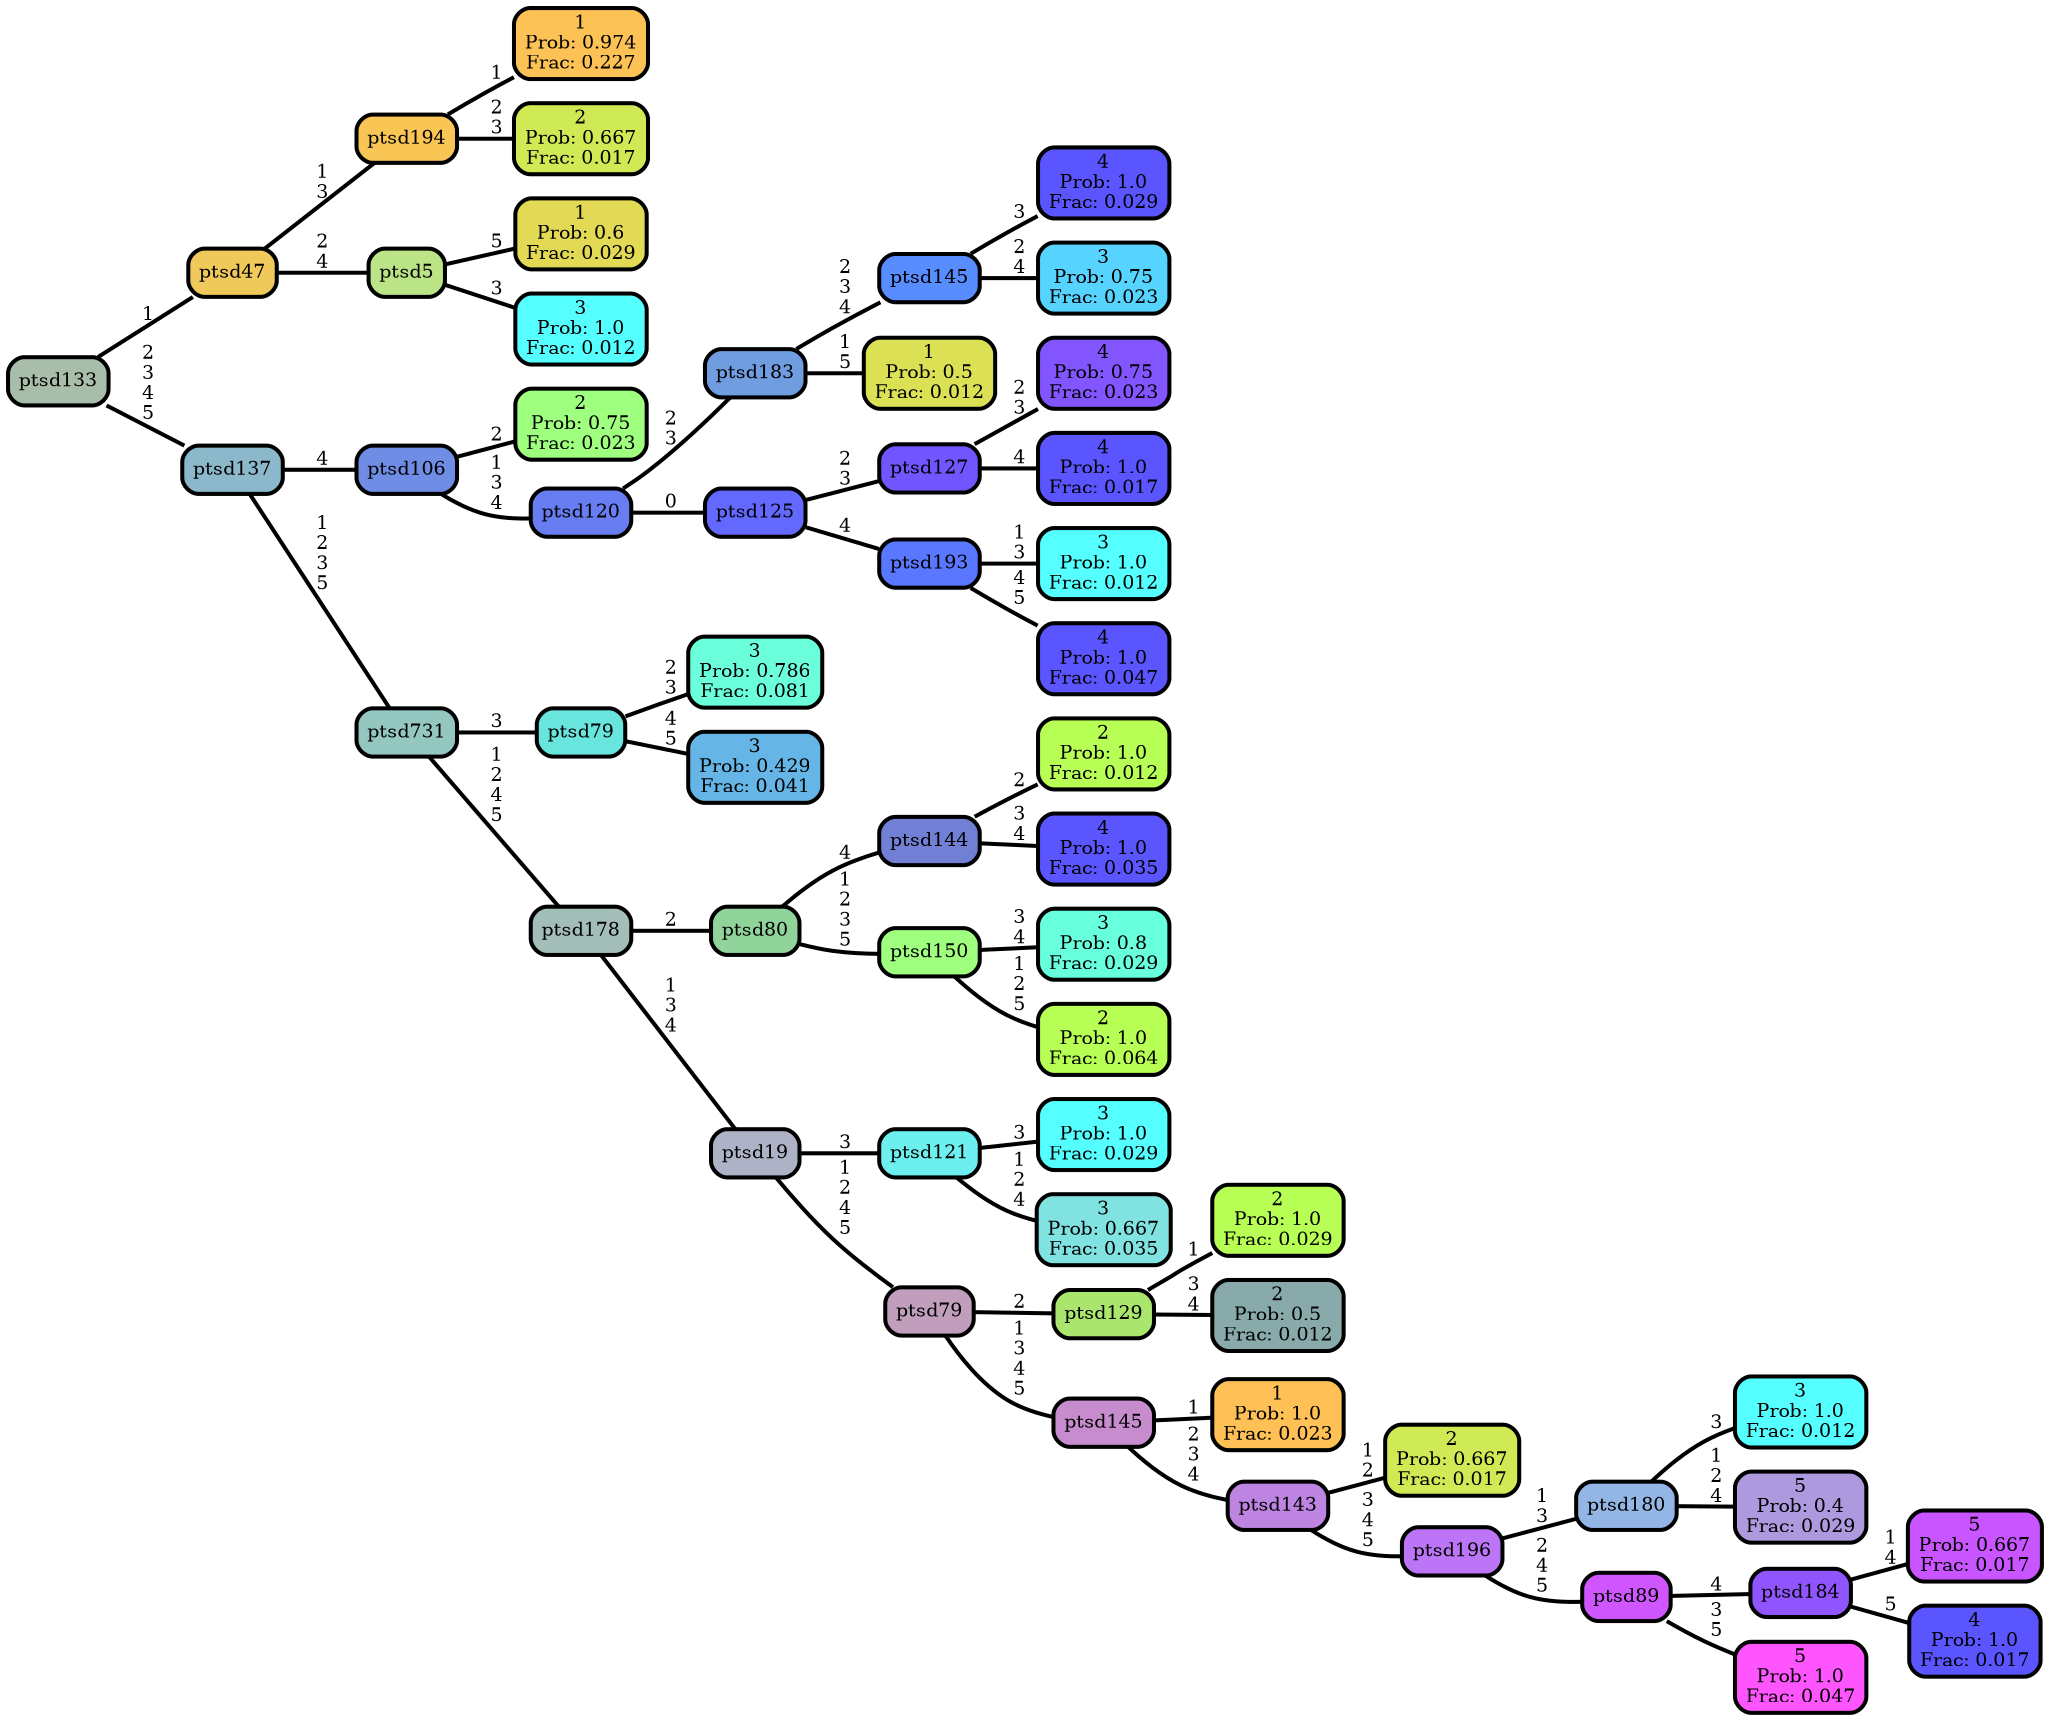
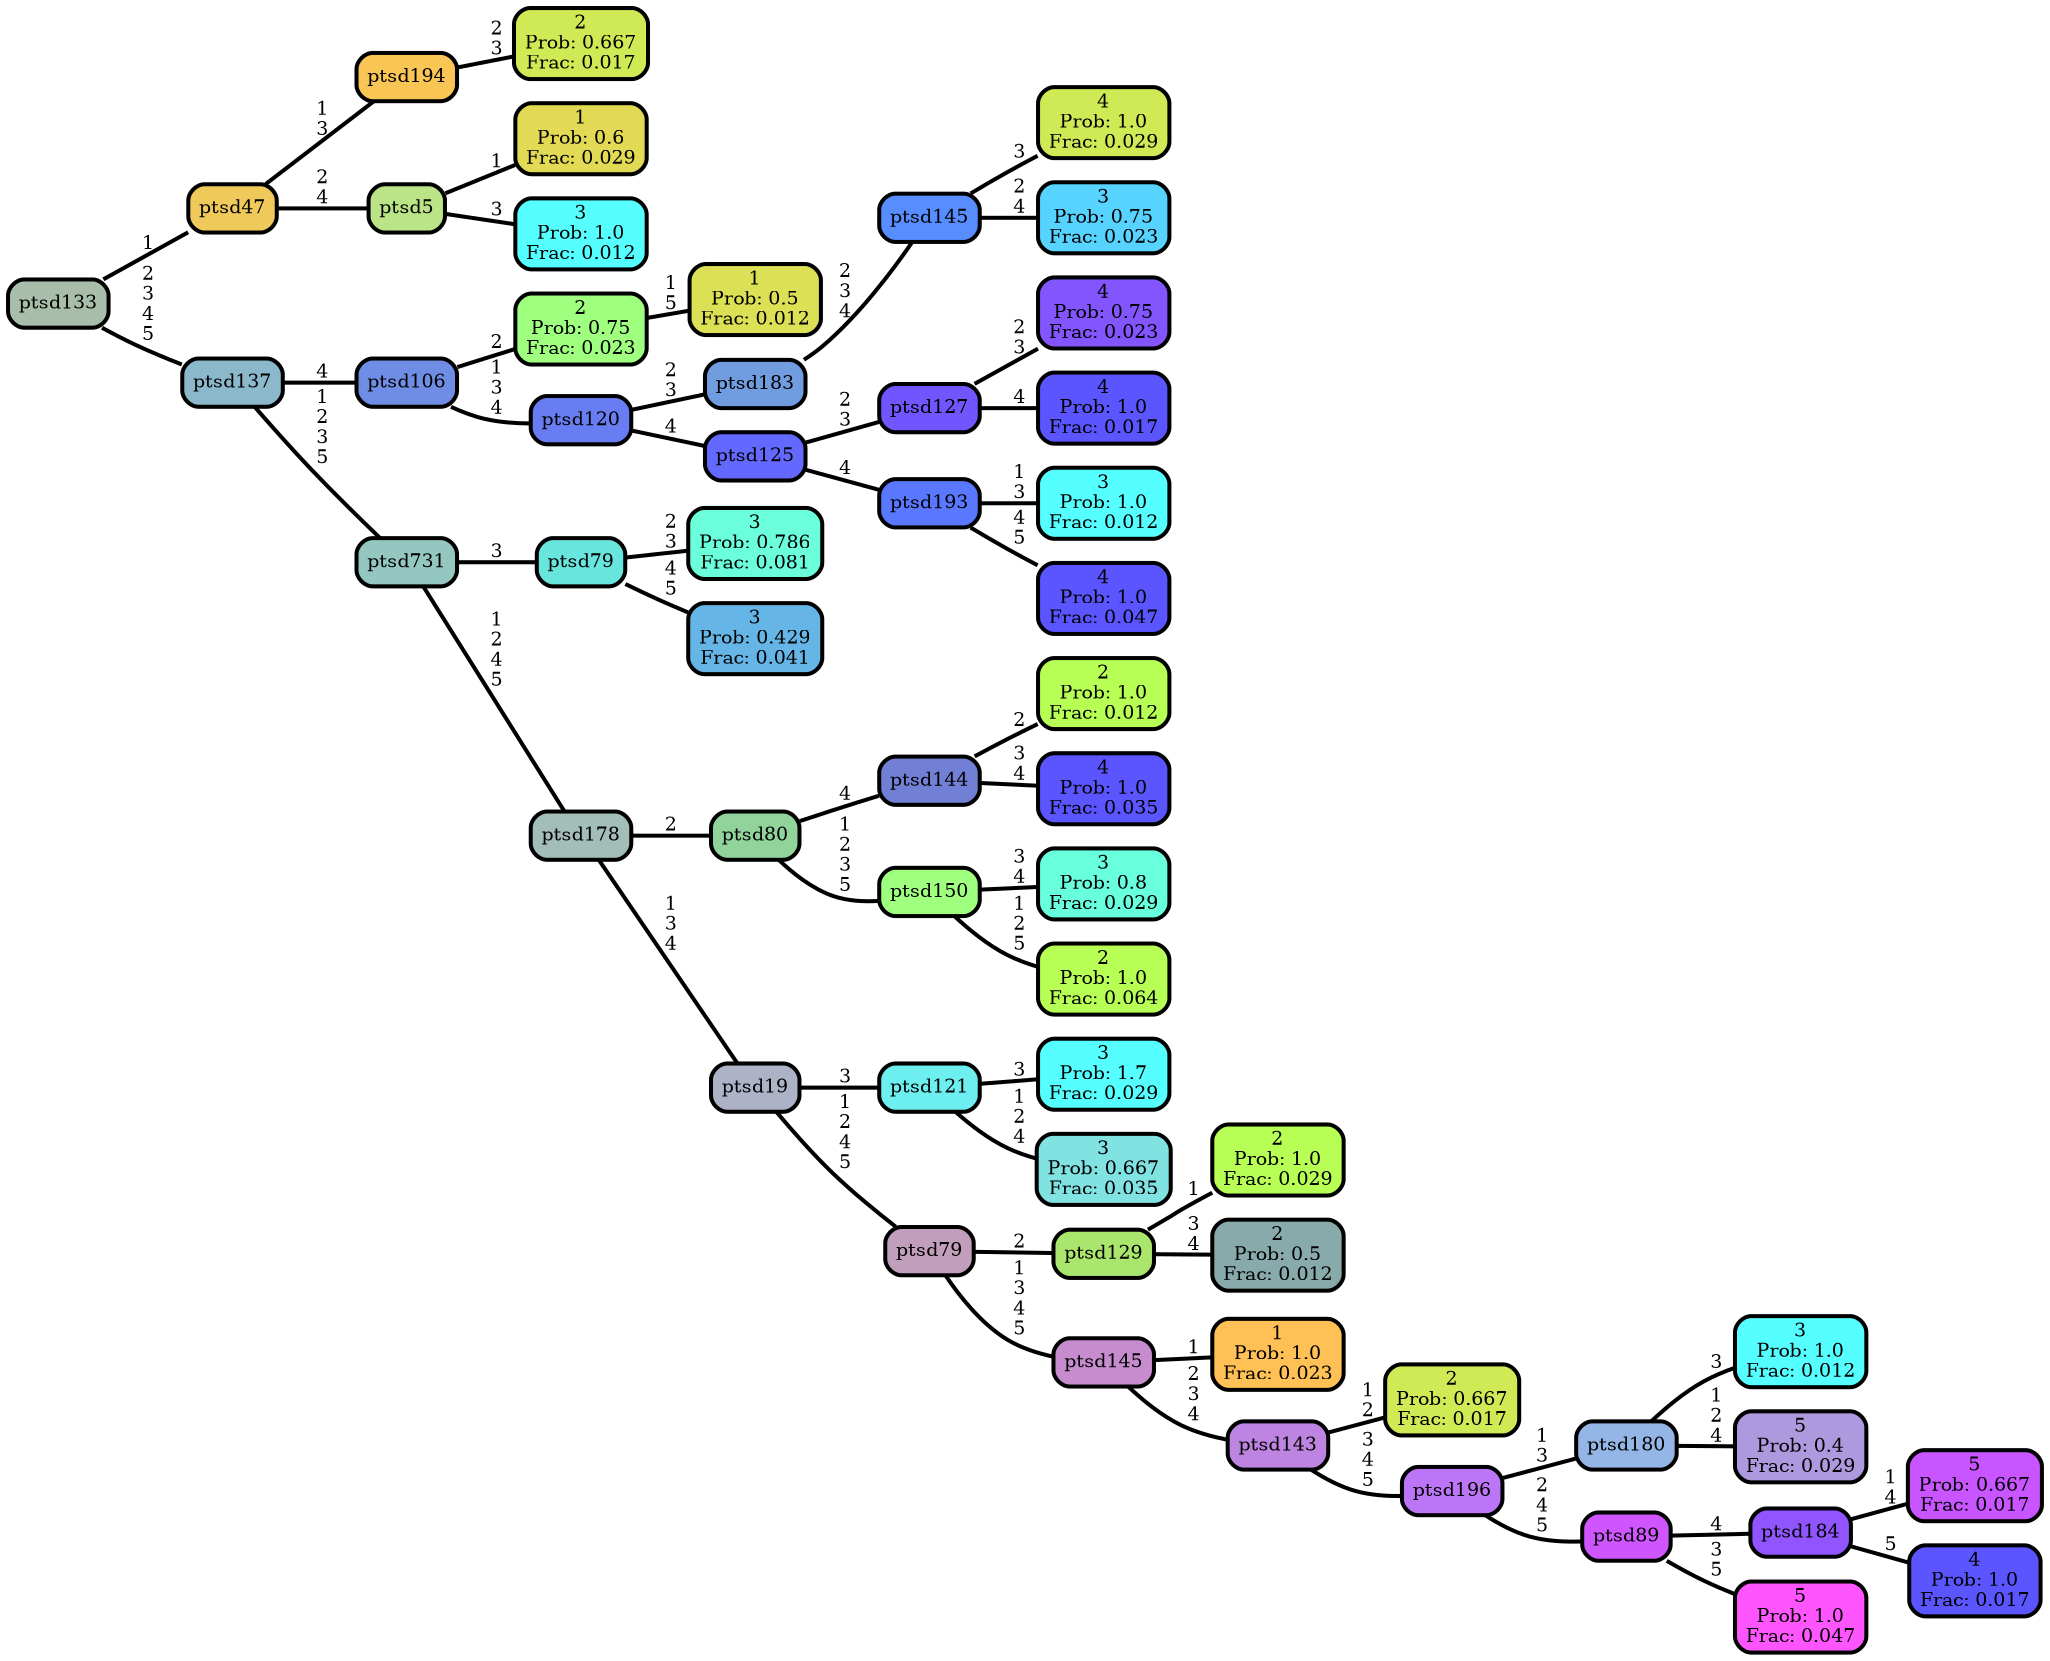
node "1 Prob: 0.974 Frac: 0.227": removed
node "4 Prob: 1.0 Frac: 0.029": fillcolor #5a55ff -> #cfea55
edge "1 Prob: 0.6 Frac: 0.029" -- "ptsd5": label " 5" -> " 1"
edge "ptsd183" -- "1 Prob: 0.5 Frac: 0.012": now "2 Prob: 0.75 Frac: 0.023" -- "1 Prob: 0.5 Frac: 0.012"
edge "ptsd120" -- "ptsd125": label " 0" -> " 4"
node "3 Prob: 1.0 Frac: 0.029": label "3 Prob: 1.0 Frac: 0.029" -> "3 Prob: 1.7 Frac: 0.029"
